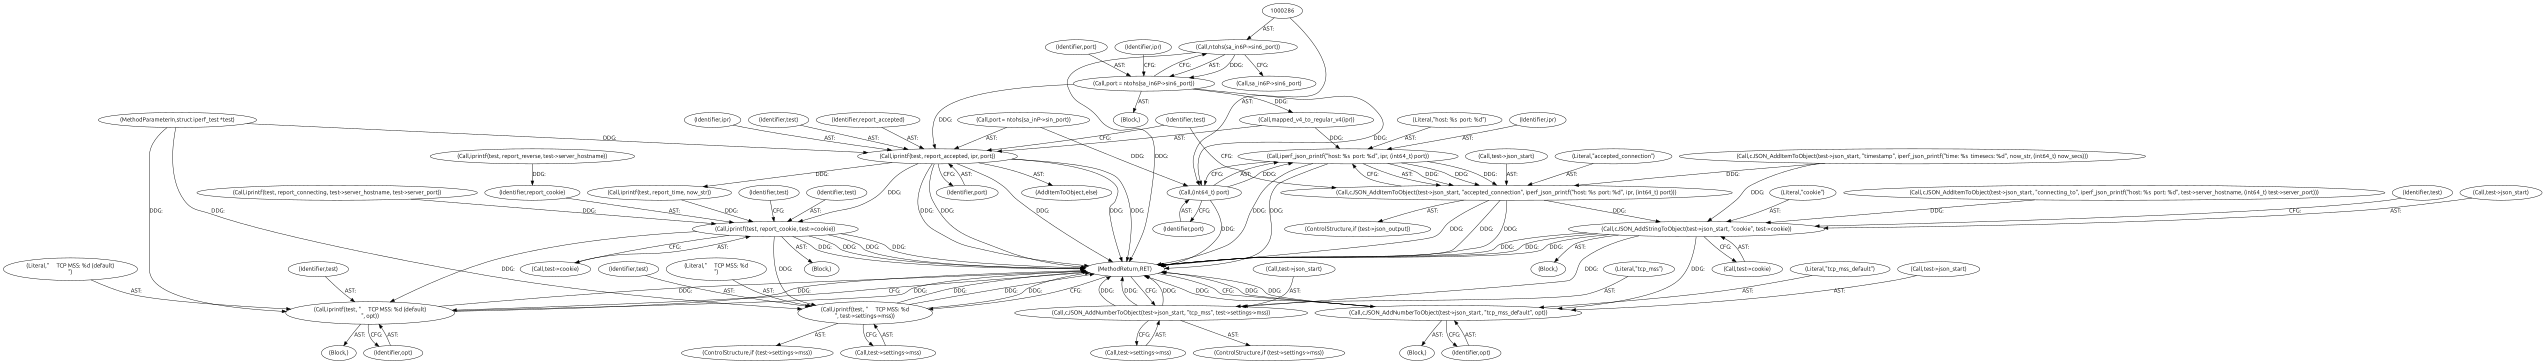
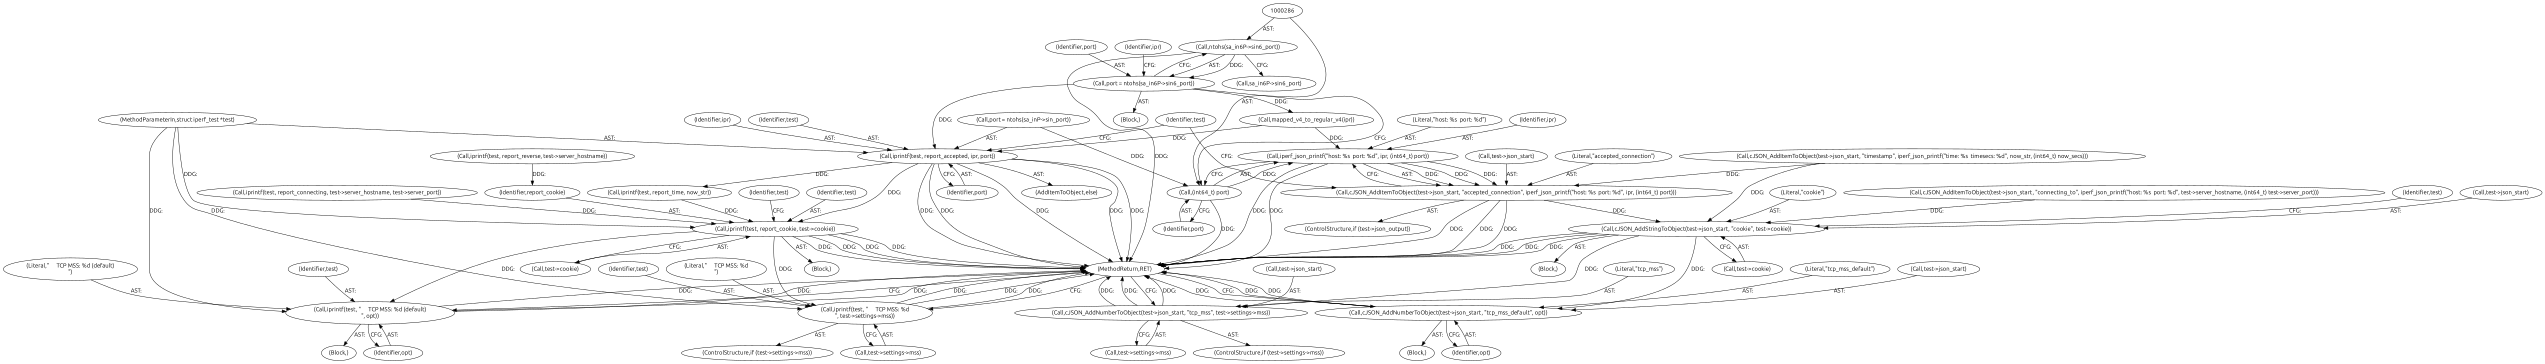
node "(Identifier,report_accepted)": removed
edge "(MethodParameterIn,struct iperf_test *test)" -> "(Call,iprintf(test, report_accepted, ipr, port))": label "DDG: " -> "AST: "
edge "(Call,mapped_v4_to_regular_v4(ipr))" -> "(Call,iprintf(test, report_accepted, ipr, port))": label "AST: " -> "DDG: "
edge "(Call,port = ntohs(sa_in6P->sin6_port))" -> "(Call,(int64_t) port)": label "DDG: " -> "CFG: "
edge "(MethodParameterIn,struct iperf_test *test)" -> "(Call,iprintf(test, report_cookie, test->cookie))": added, label "DDG:"
